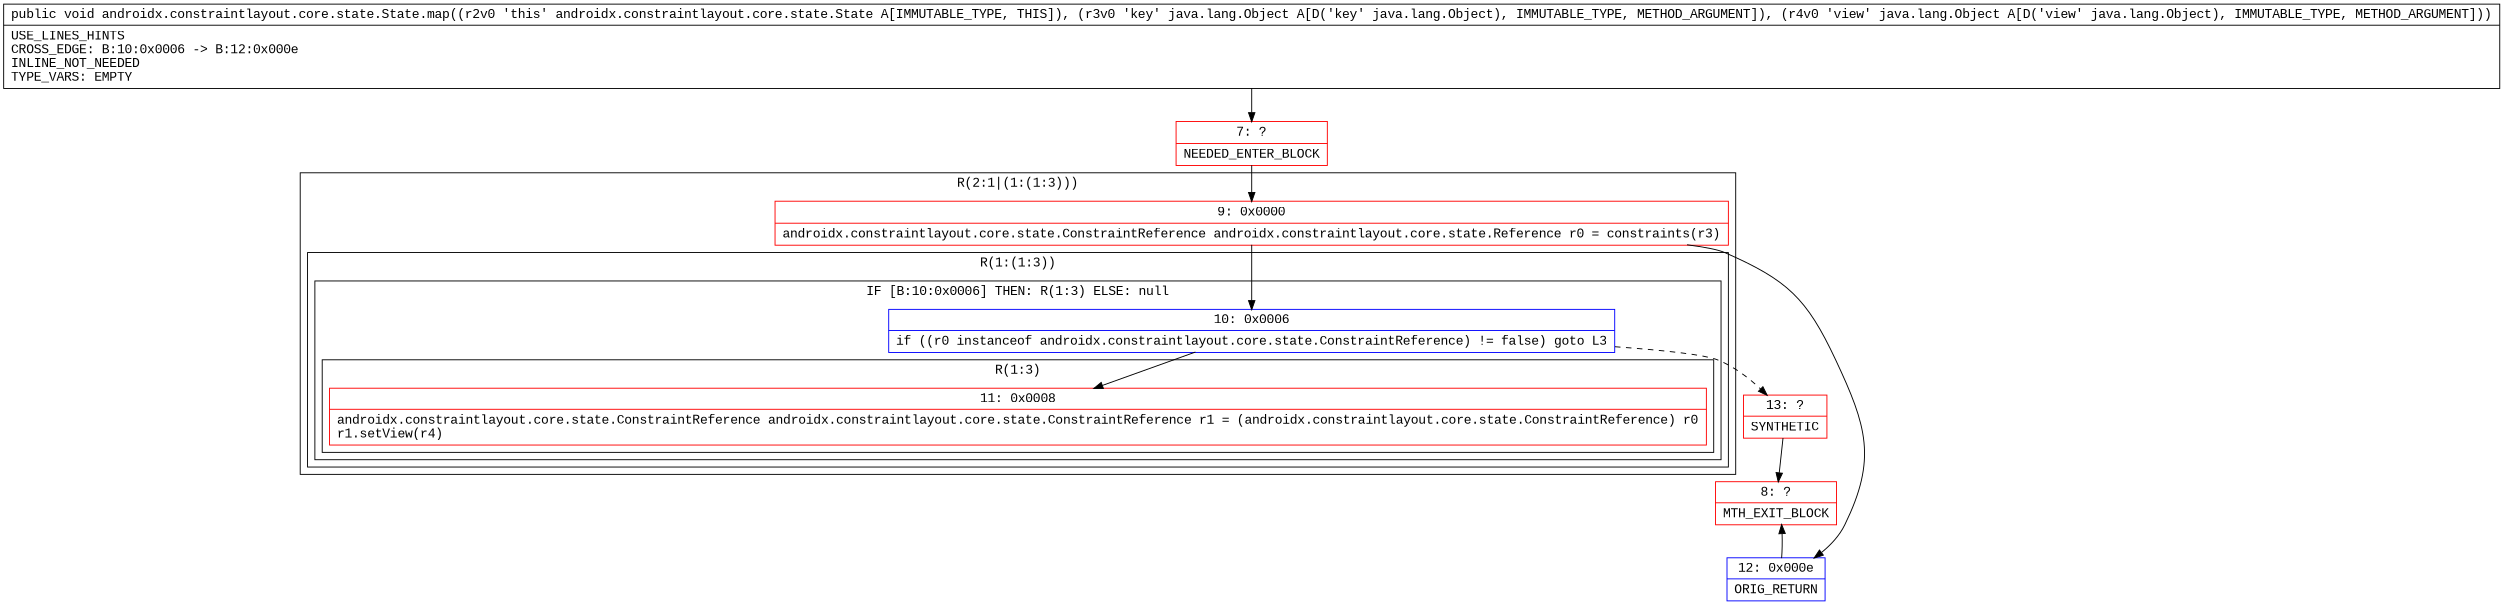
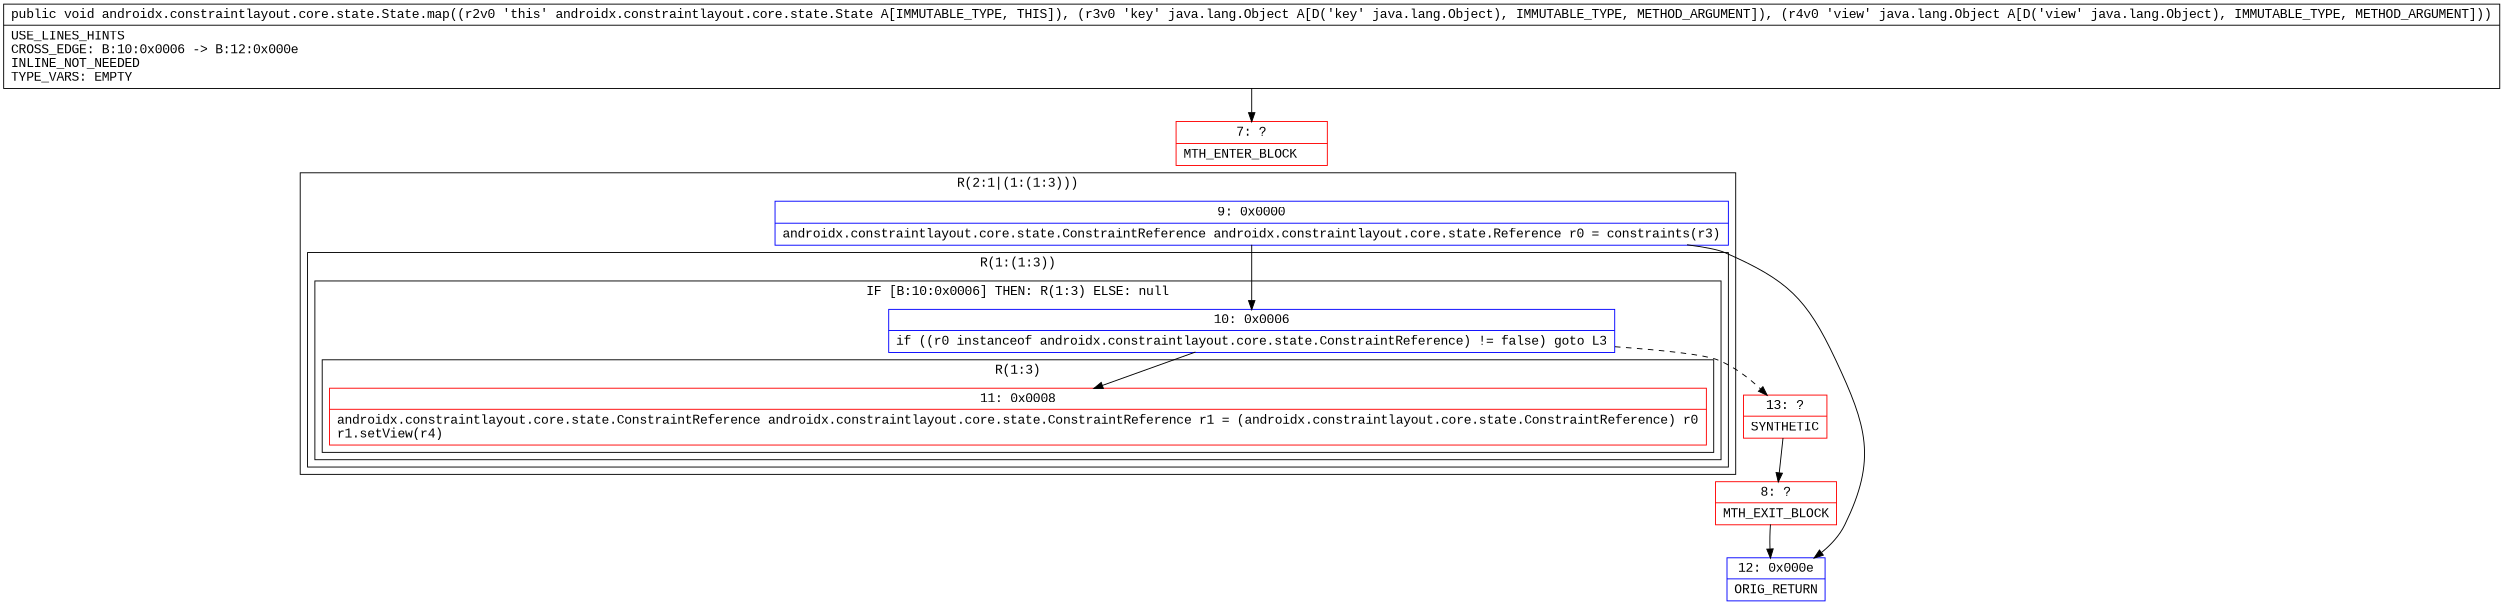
node "7: ?": text "NEEDED_ENTER_BLOCK" -> "MTH_ENTER_BLOCK"
edge "7: ?" -> "9: 0x0000": removed
node "9: 0x0000": color red -> blue
edge "12: 0x000e" -> "8: ?": reversed
